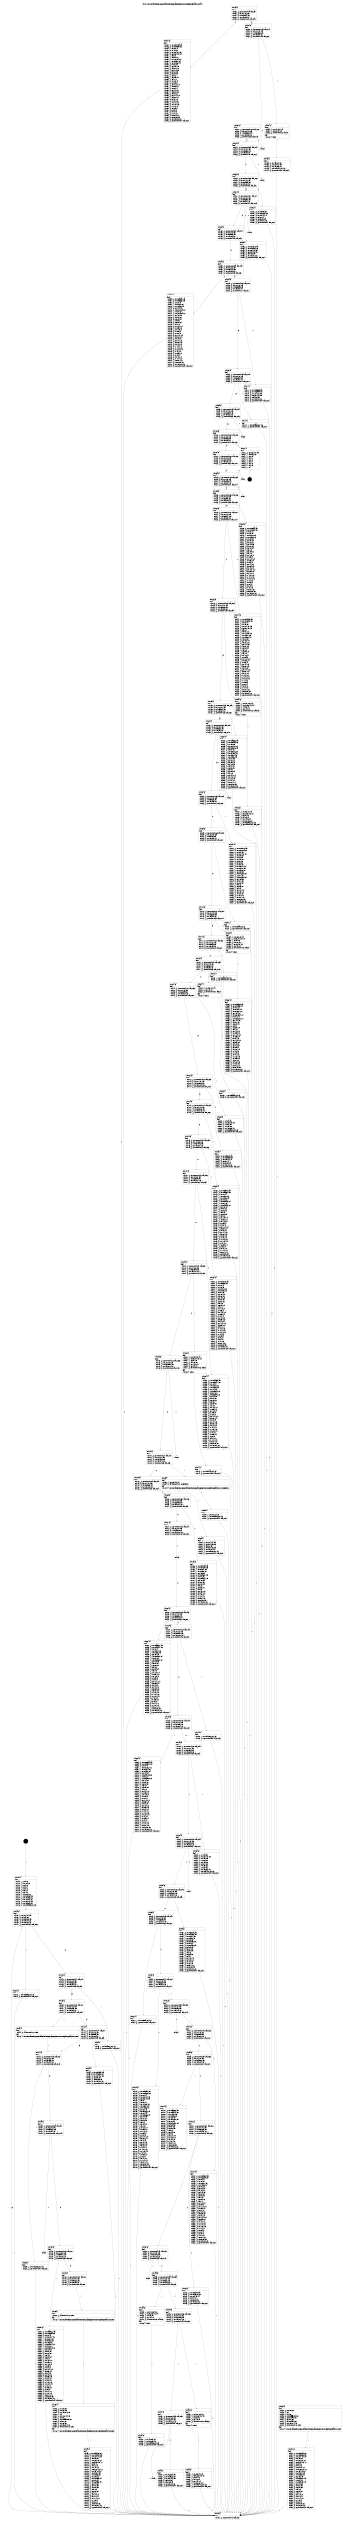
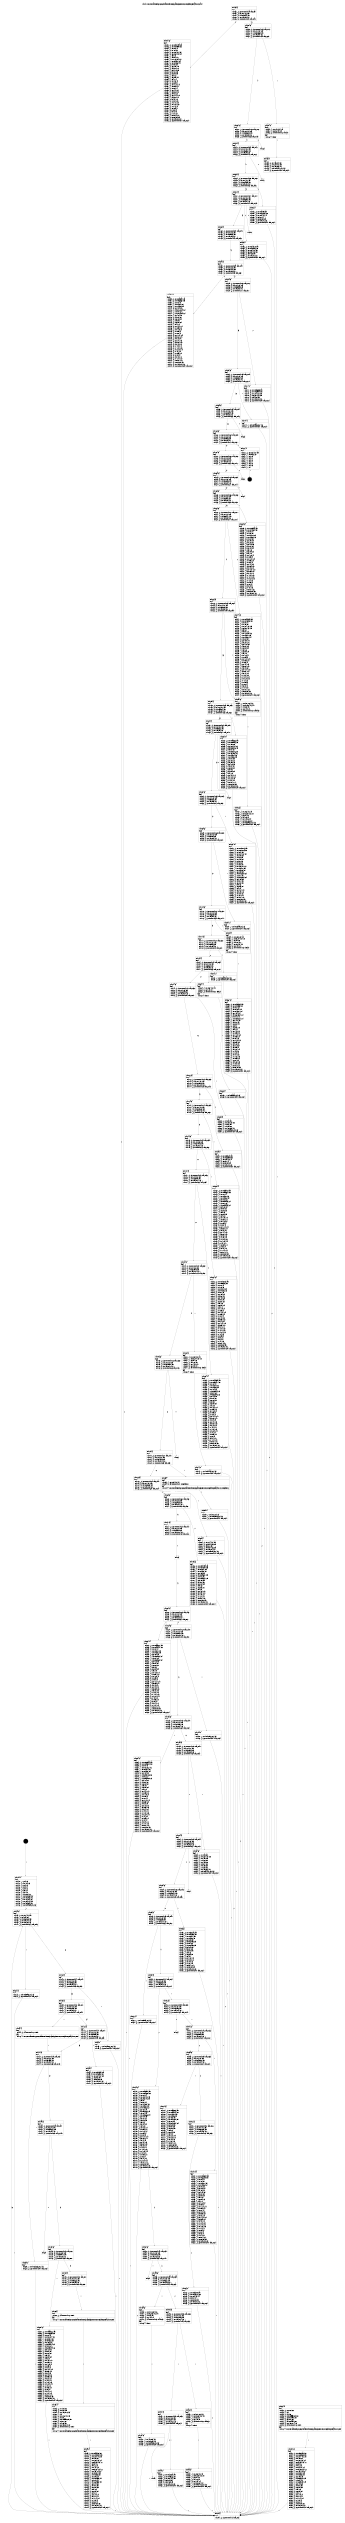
edge "0x40150e [25]" -> "0x4028cf": now "0x40150e [25]" -> "0x401527 [25]"
edge "0x401973 [25]" -> "0x40198c [25]": now "0x401b7f [164]" -> "0x40198c [25]"
